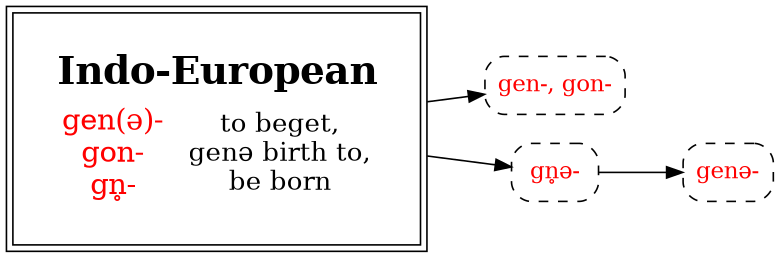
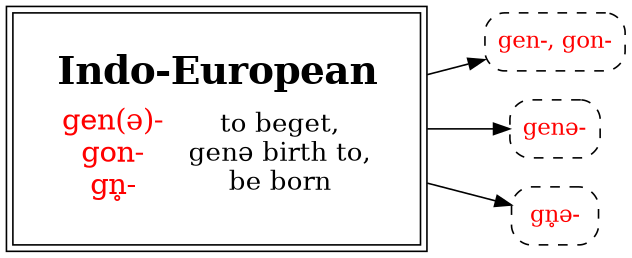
edge "gn̥ə-" -> "genə-": now "Indo-European" -> "genə-"
